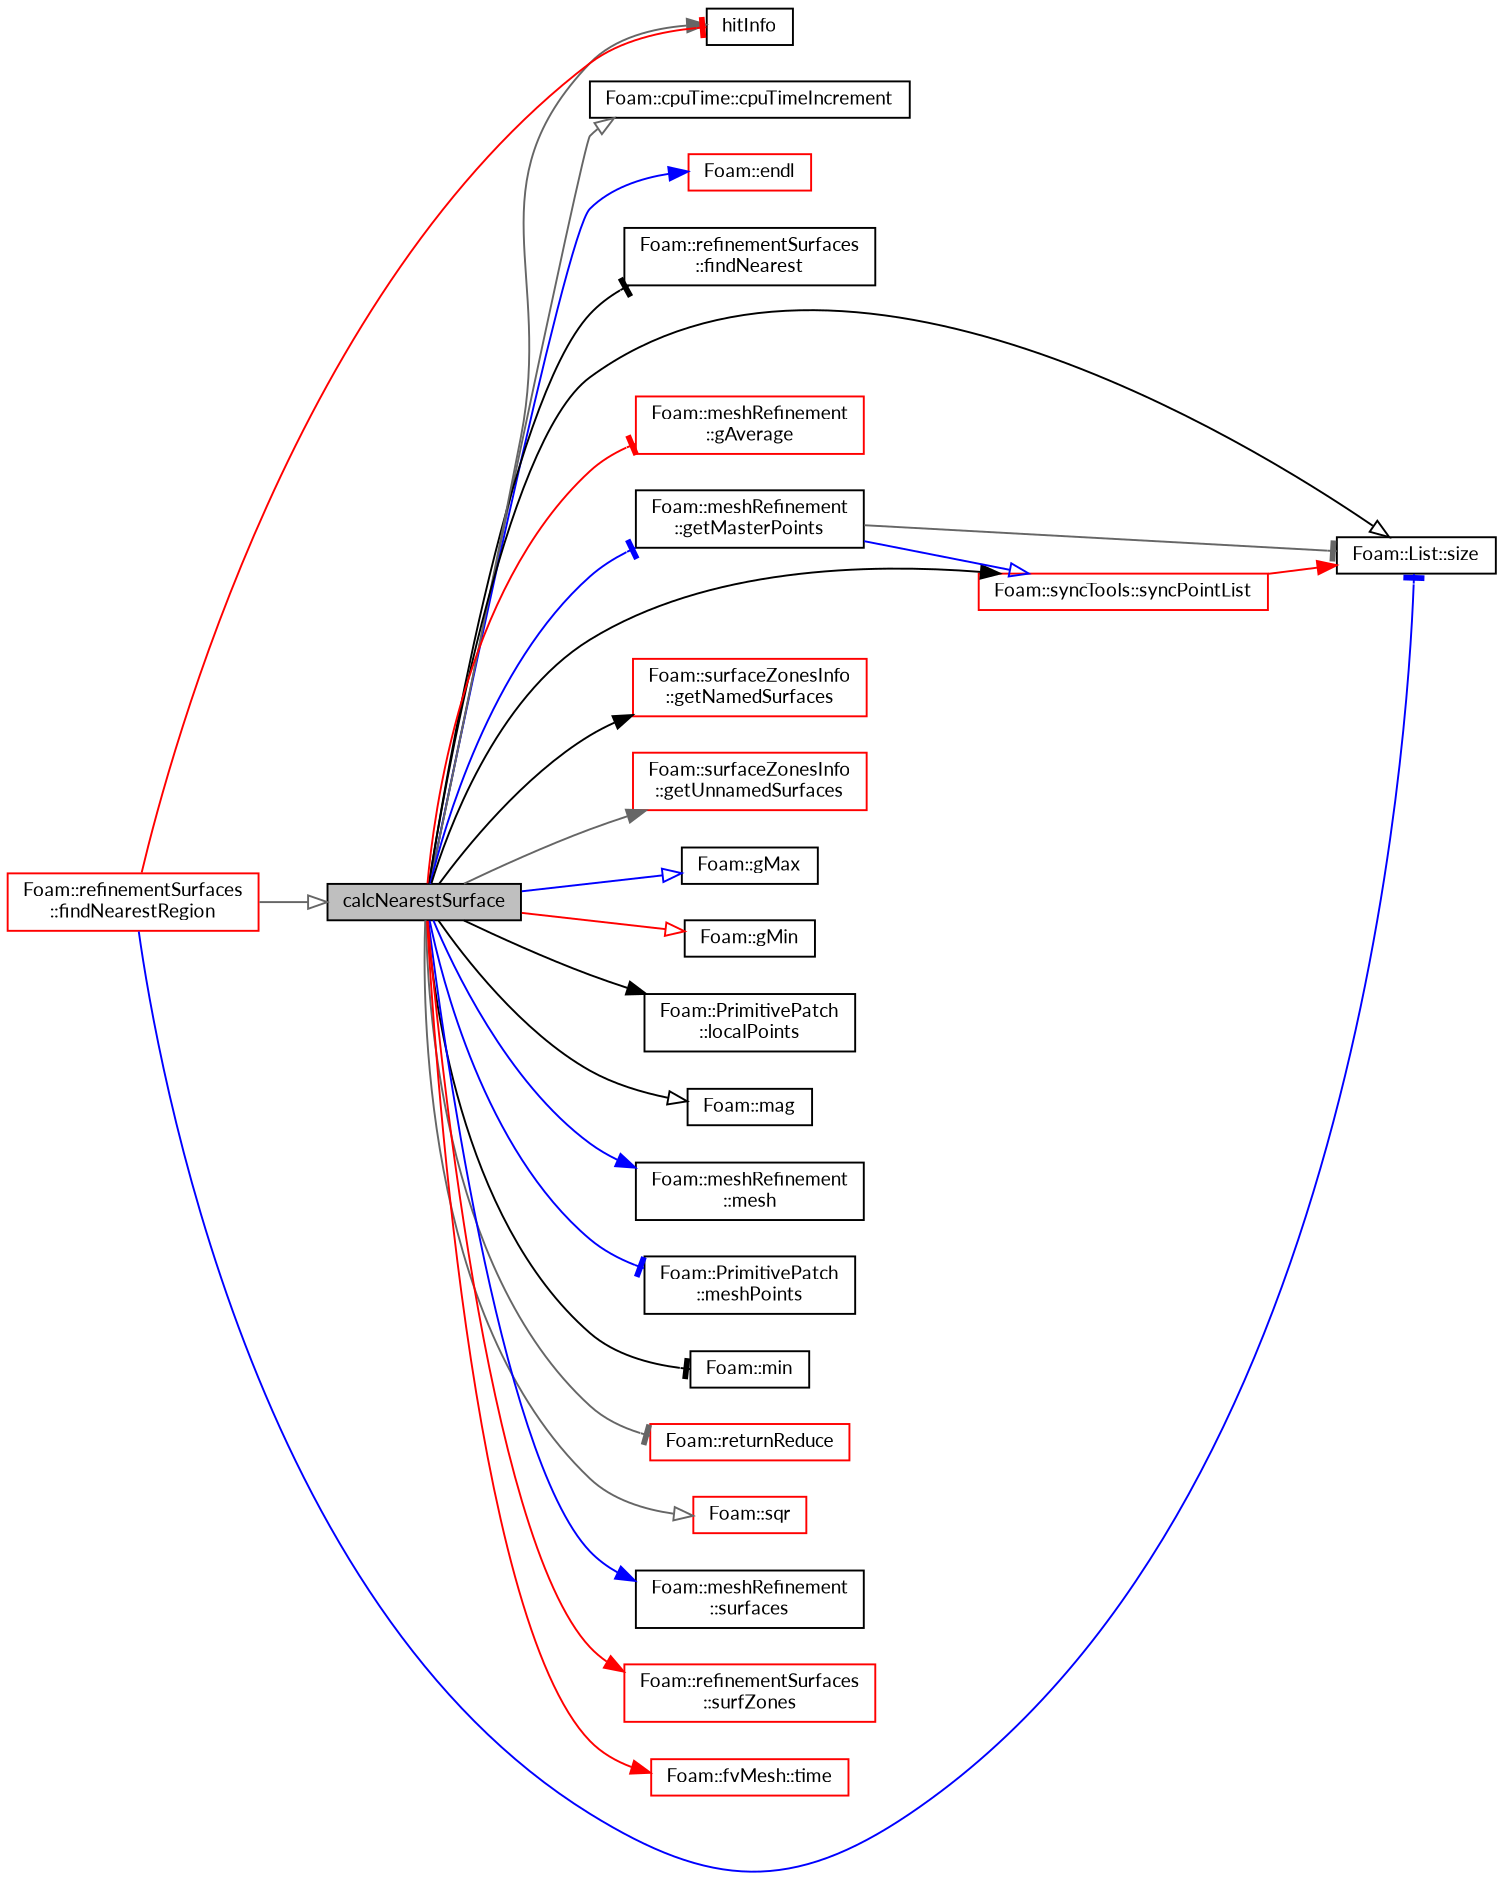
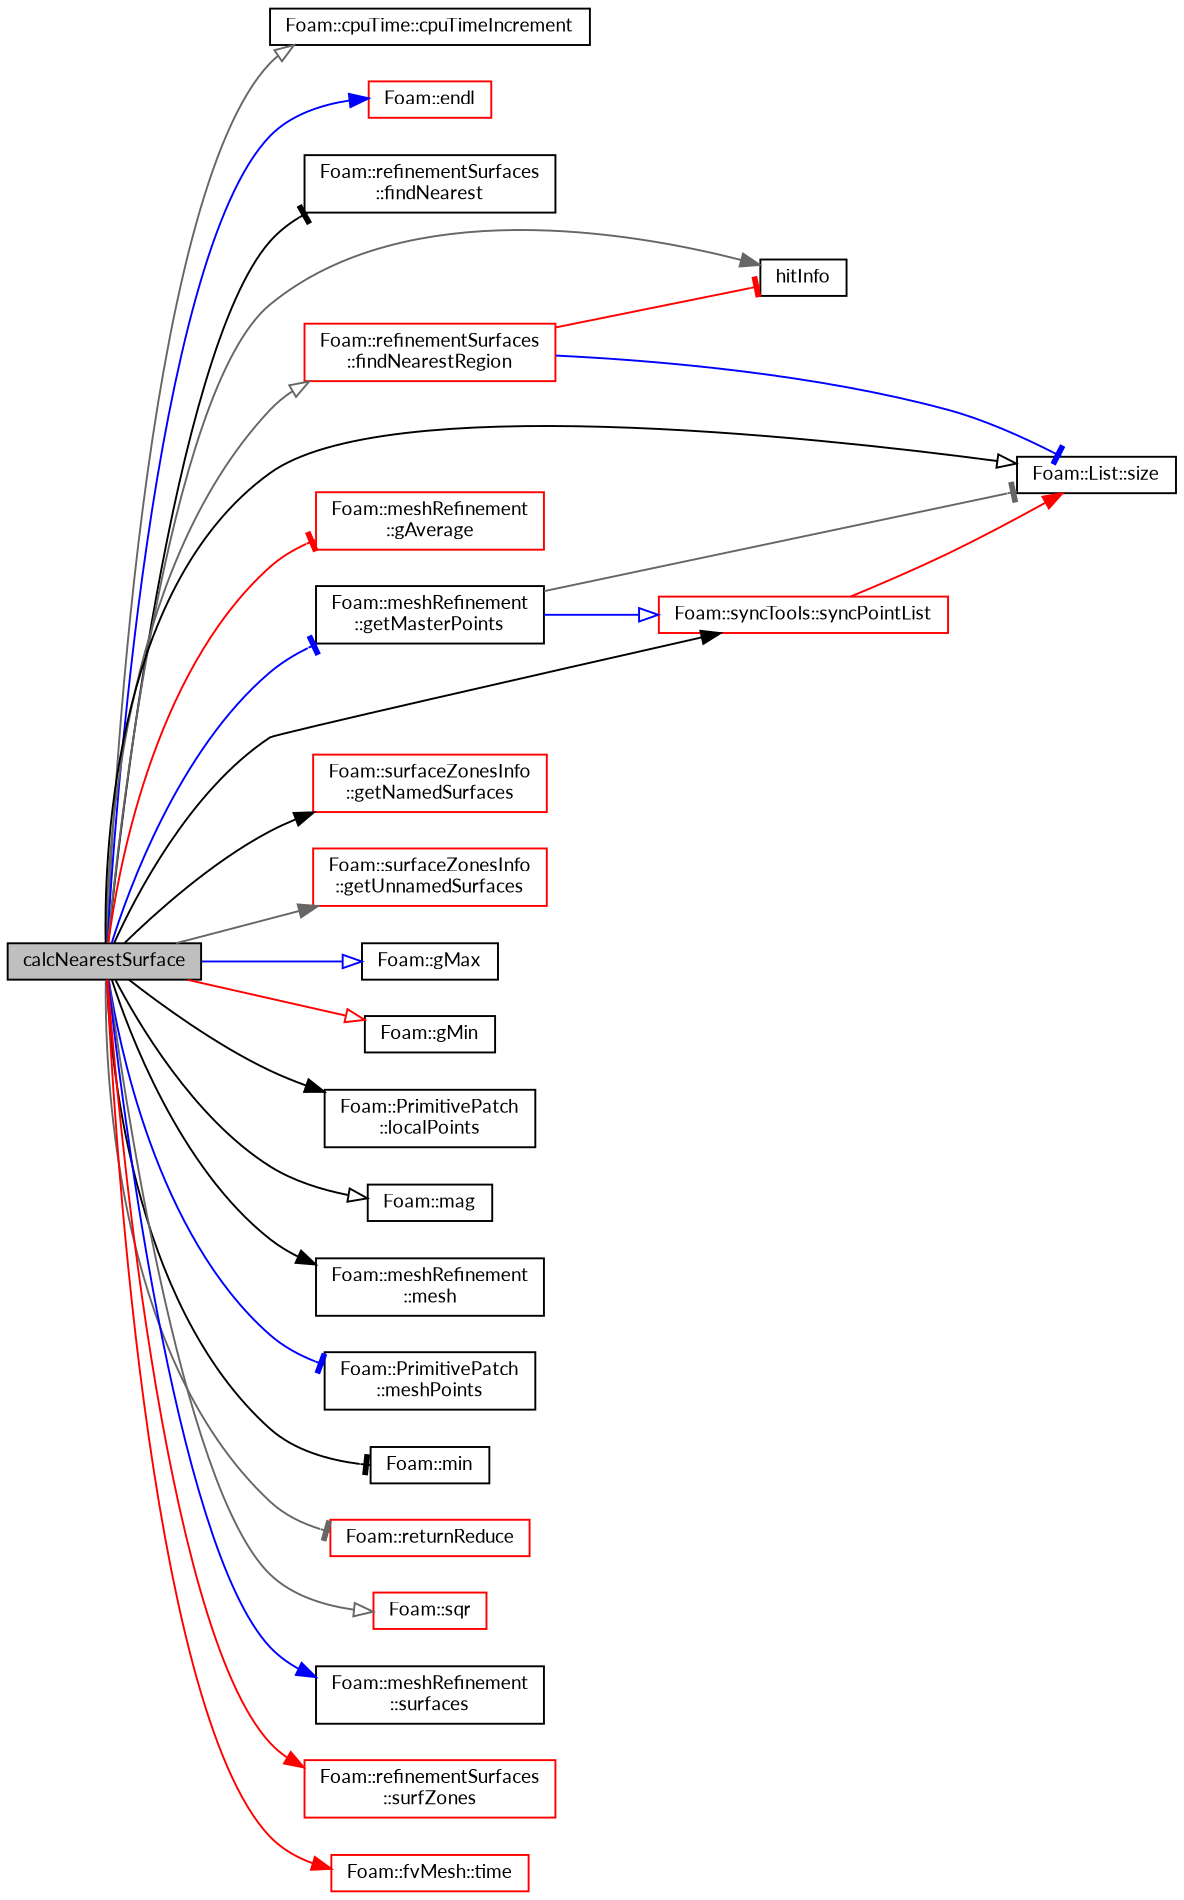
edge "Foam::refinementSurfaces ::findNearestRegion" -> "calcNearestSurface": reversed
edge "calcNearestSurface" -> "Foam::meshRefinement ::mesh": color blue -> black
